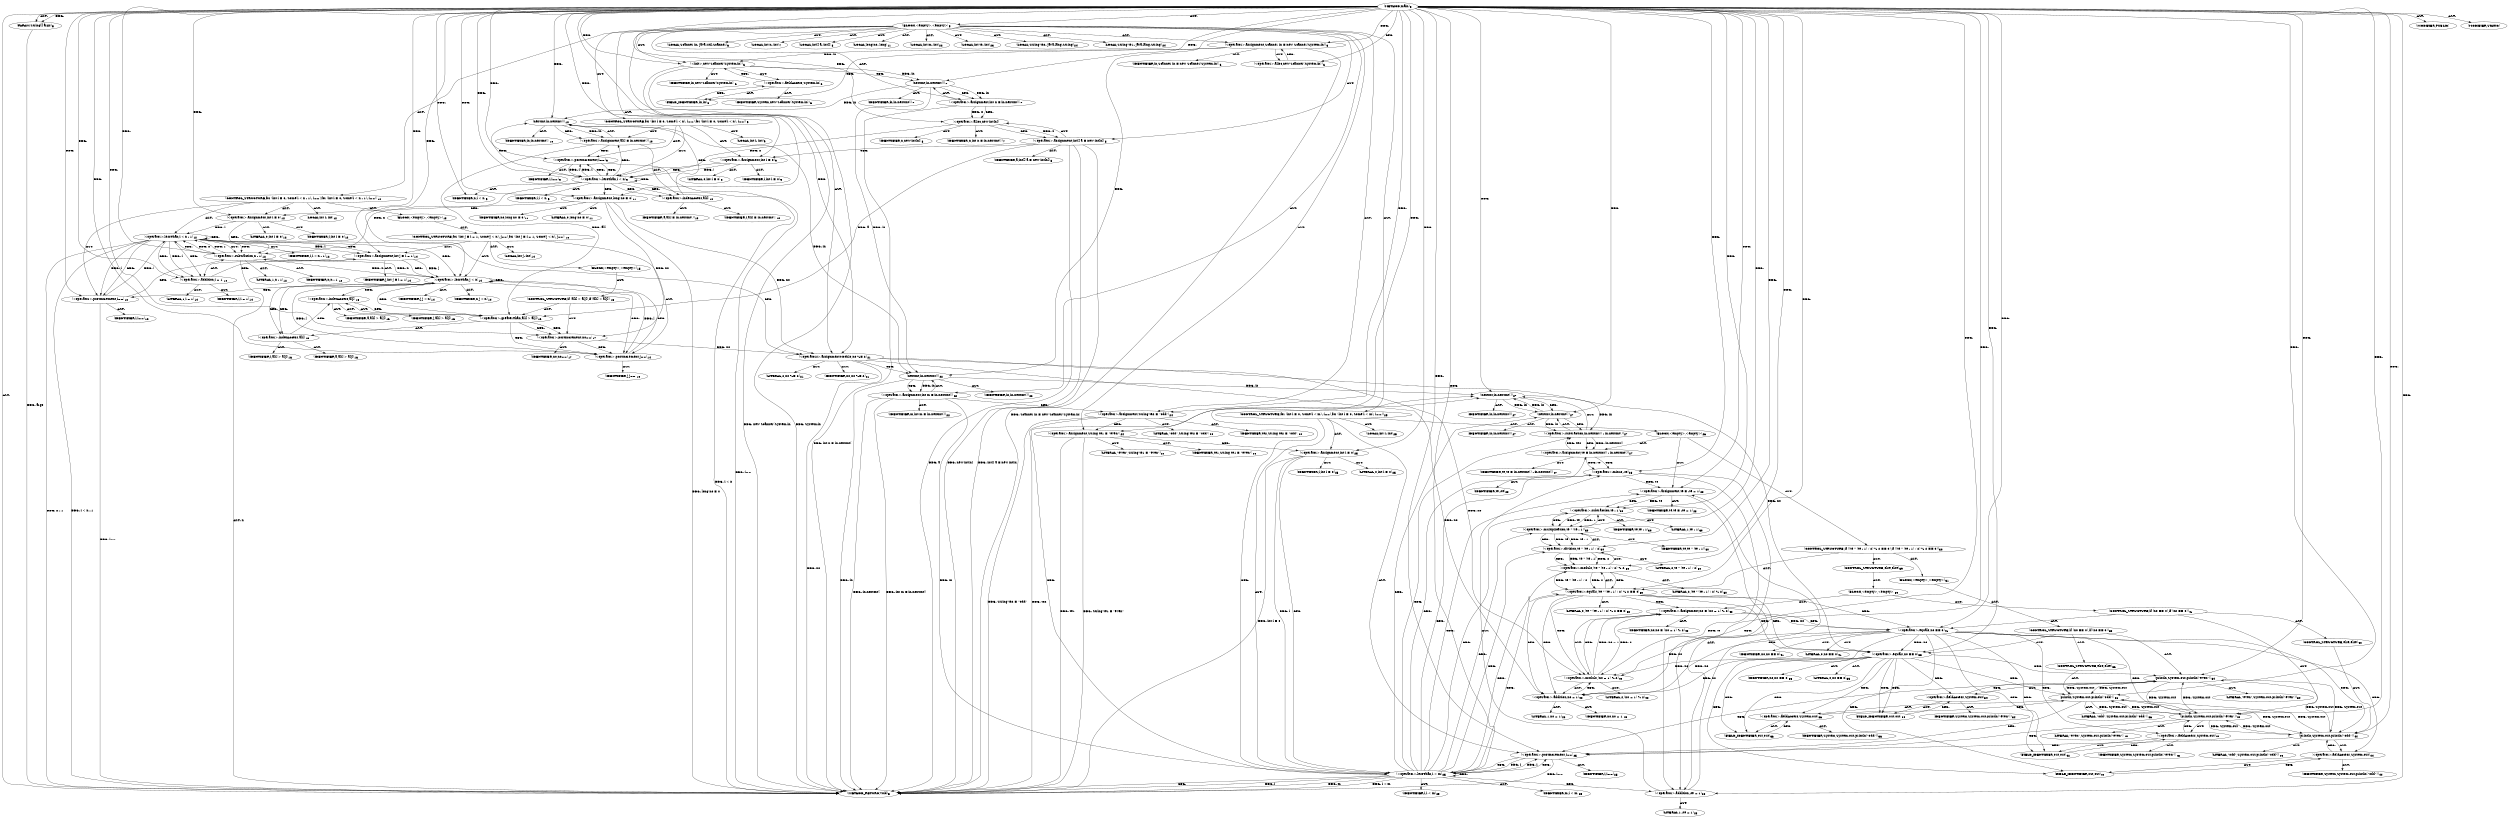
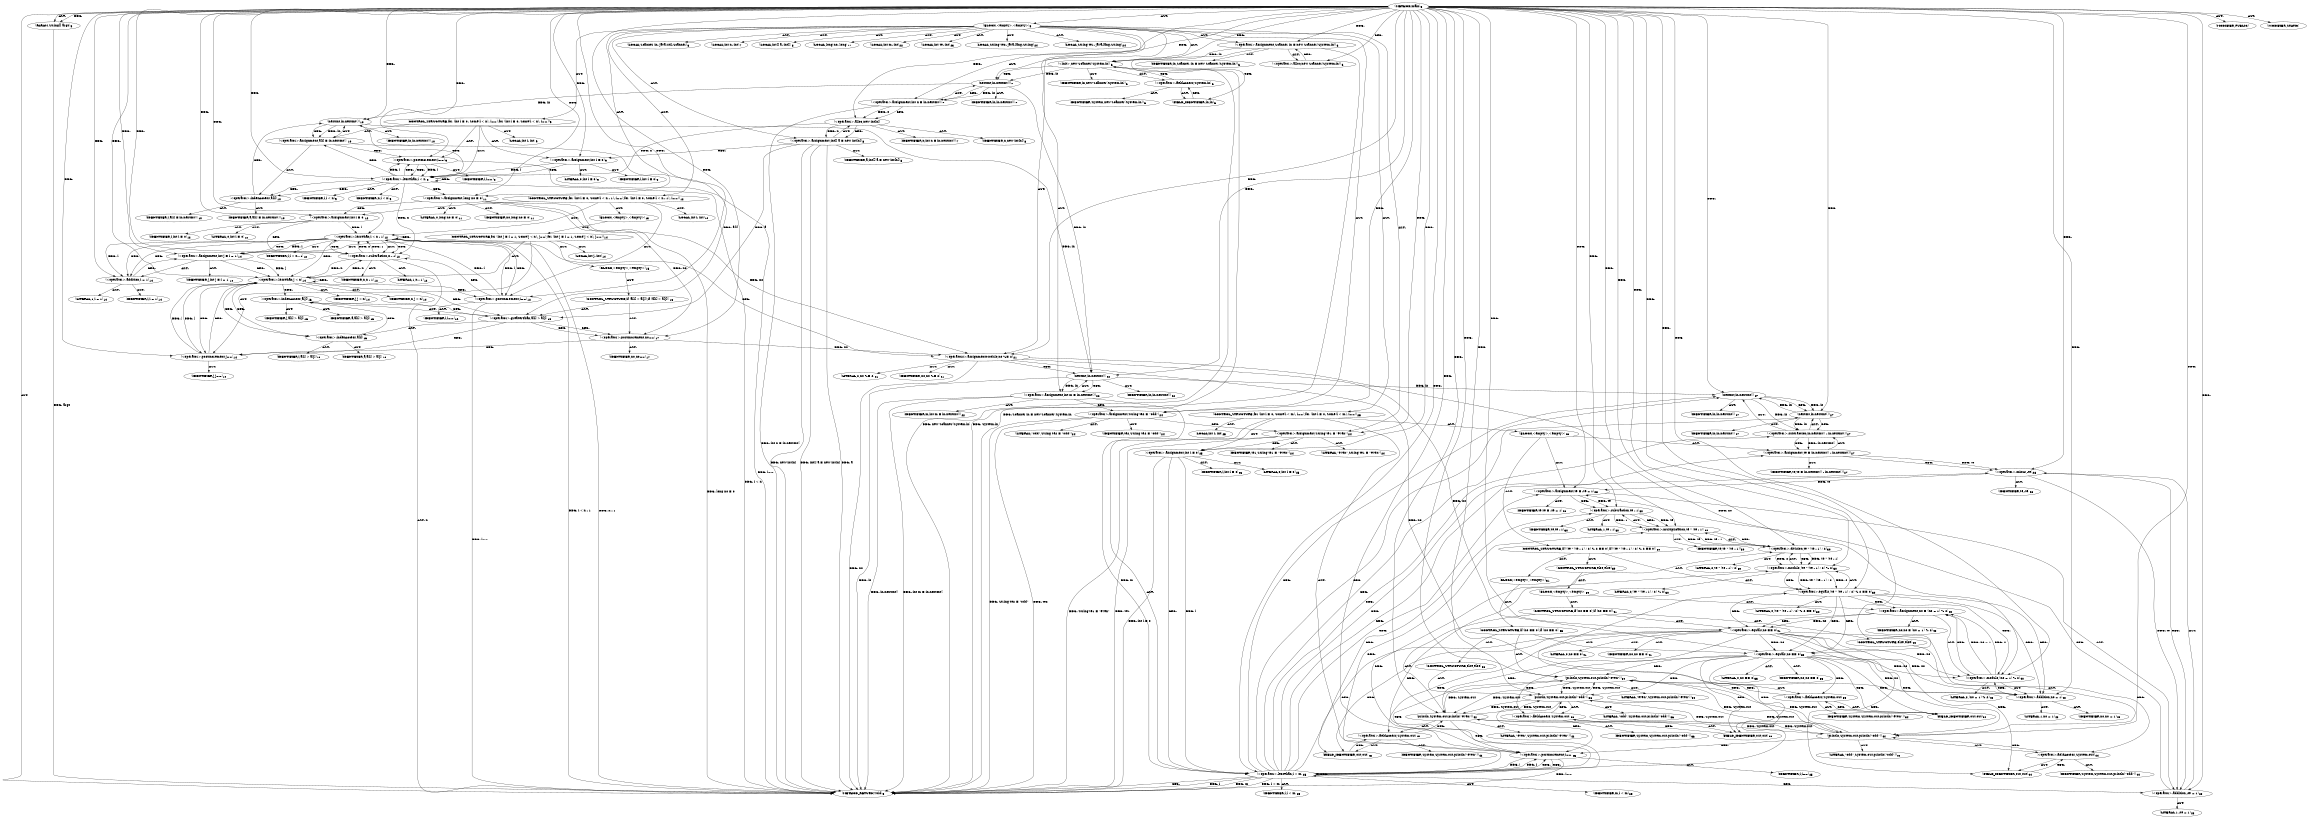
edge "(METHOD,main)" -> "(IDENTIFIER,n,i < n)": now "(METHOD,main)" -> "(<operator>.lessThan,i < n - 1)"
edge "(<operator>.assignment,te = in.nextInt() - in.nextInt())" -> "(<operator>.subtraction,in.nextInt() - in.nextInt())": label "DDG: te2" -> "AST: "
